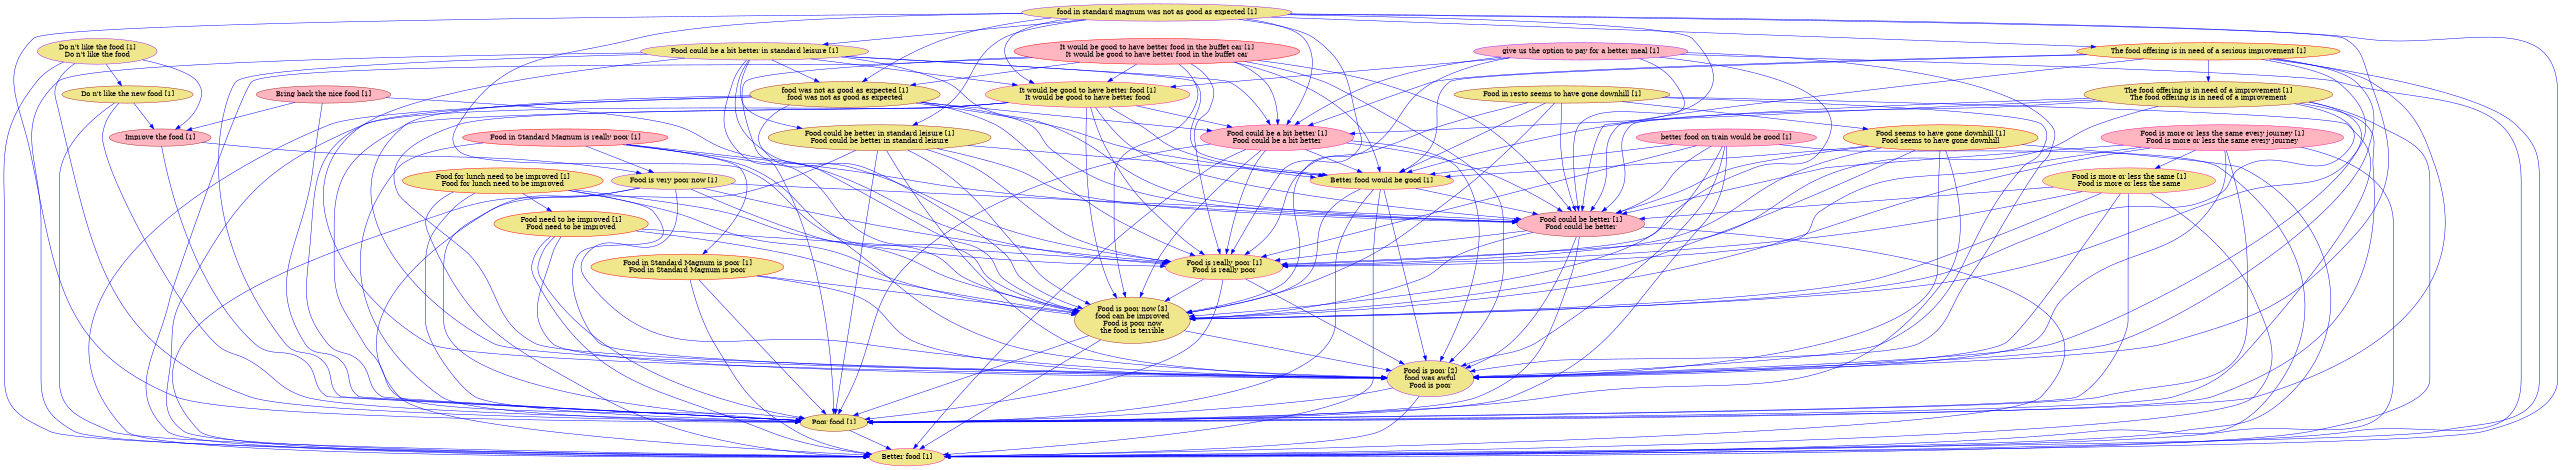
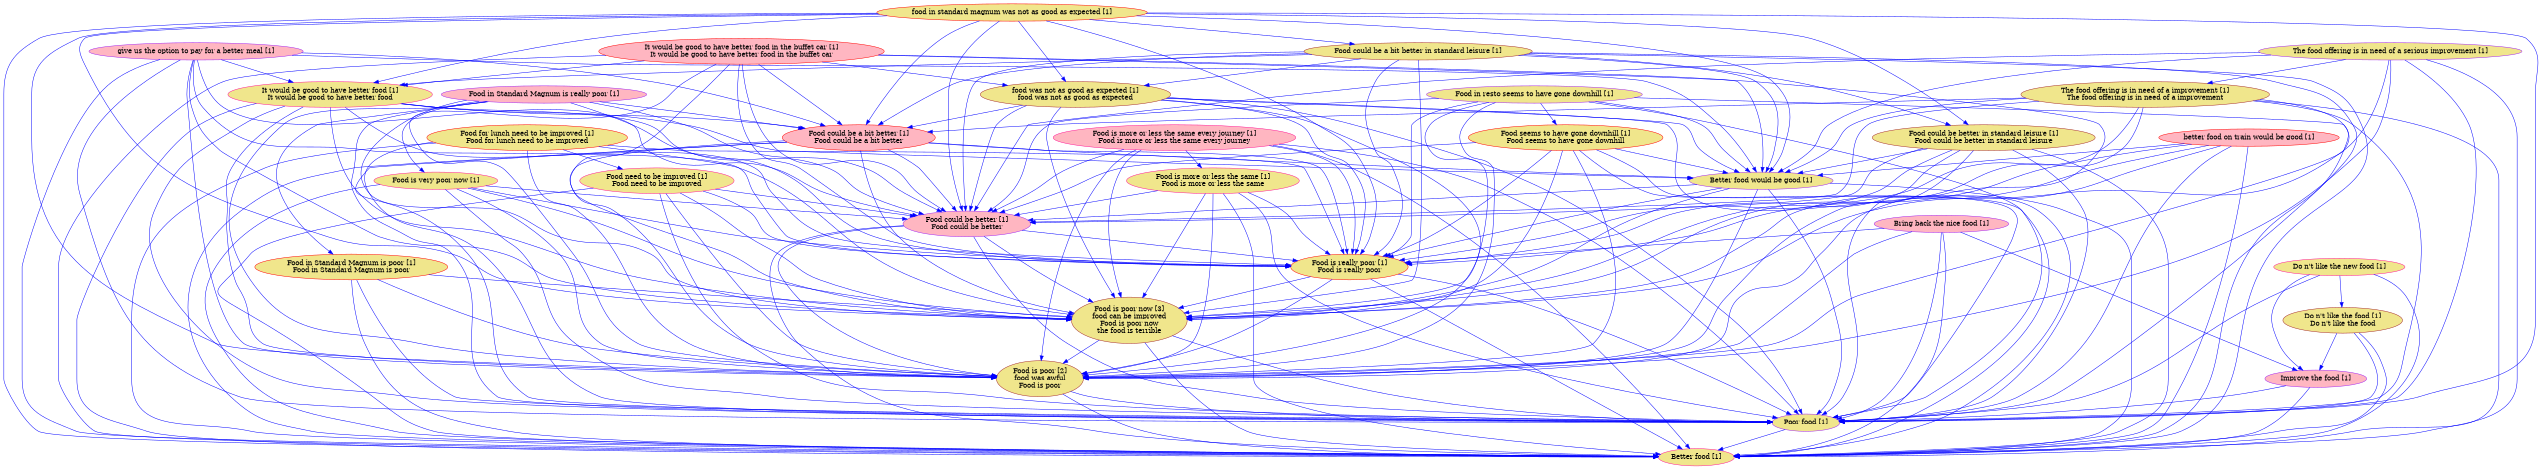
node "food in standard magnum was not as good as expected [1]": color purple -> red
edge "food in standard magnum was not as good as expected [1]" -> "The food offering is in need of a serious improvement [1]": now "food in standard magnum was not as good as expected [1]" -> "Better food would be good [1]"
node "Do n't like the food [1] Do n't like the food": color purple -> brown
node "Food could be a bit better in standard leisure [1]": color purple -> brown
node "The food offering is in need of a serious improvement [1]": color red -> purple
edge "The food offering is in need of a serious improvement [1]" -> "Food could be a bit better [1] Food could be a bit better": now "Food in Standard Magnum is really poor [1]" -> "Food could be a bit better [1] Food could be a bit better"
edge "give us the option to pay for a better meal [1]" -> "Better food would be good [1]": added
edge "Do n't like the food [1] Do n't like the food" -> "Do n't like the new food [1]": reversed
node "Do n't like the new food [1]": color brown -> deeppink
node "Bring back the nice food [1]": color brown -> purple
node "Food in resto seems to have gone downhill [1]": color brown -> purple
node "Improve the food [1]": color brown -> purple
node "Food in Standard Magnum is really poor [1]": color red -> purple
node "Food could be a bit better [1] Food could be a bit better": color deeppink -> red
node "better food on train would be good [1]": color deeppink -> red
edge "Improve the food [1]" -> "Food is very poor now [1]": now "Improve the food [1]" -> "Better food [1]"
edge "Food in resto seems to have gone downhill [1]" -> "Better food [1]": added
node "Food is very poor now [1]": color purple -> deeppink
node "Better food would be good [1]": color deeppink -> purple
edge "better food on train would be good [1]" -> "Food could be better [1] Food could be better": now "Food need to be improved [1] Food need to be improved" -> "Food could be better [1] Food could be better"
edge "Better food would be good [1]" -> "Food is really poor [1] Food is really poor": added
node "Food need to be improved [1] Food need to be improved": color red -> deeppink
node "Food could be better [1] Food could be better": color brown -> purple
edge "Food in Standard Magnum is really poor [1]" -> "Food is really poor [1] Food is really poor": added
node "Food is really poor [1] Food is really poor": color deeppink -> red
edge "Food is really poor [1] Food is really poor" -> "Better food [1]": added
edge "Food could be a bit better in standard leisure [1]" -> "Food is poor [2] food was awful Food is poor": now "Bring back the nice food [1]" -> "Food is poor [2] food was awful Food is poor"
node "Food is poor [2] food was awful Food is poor": color purple -> brown
edge "Bring back the nice food [1]" -> "Better food [1]": added
edge "give us the option to pay for a better meal [1]" -> "Poor food [1]": added
node "Poor food [1]": color brown -> purple
